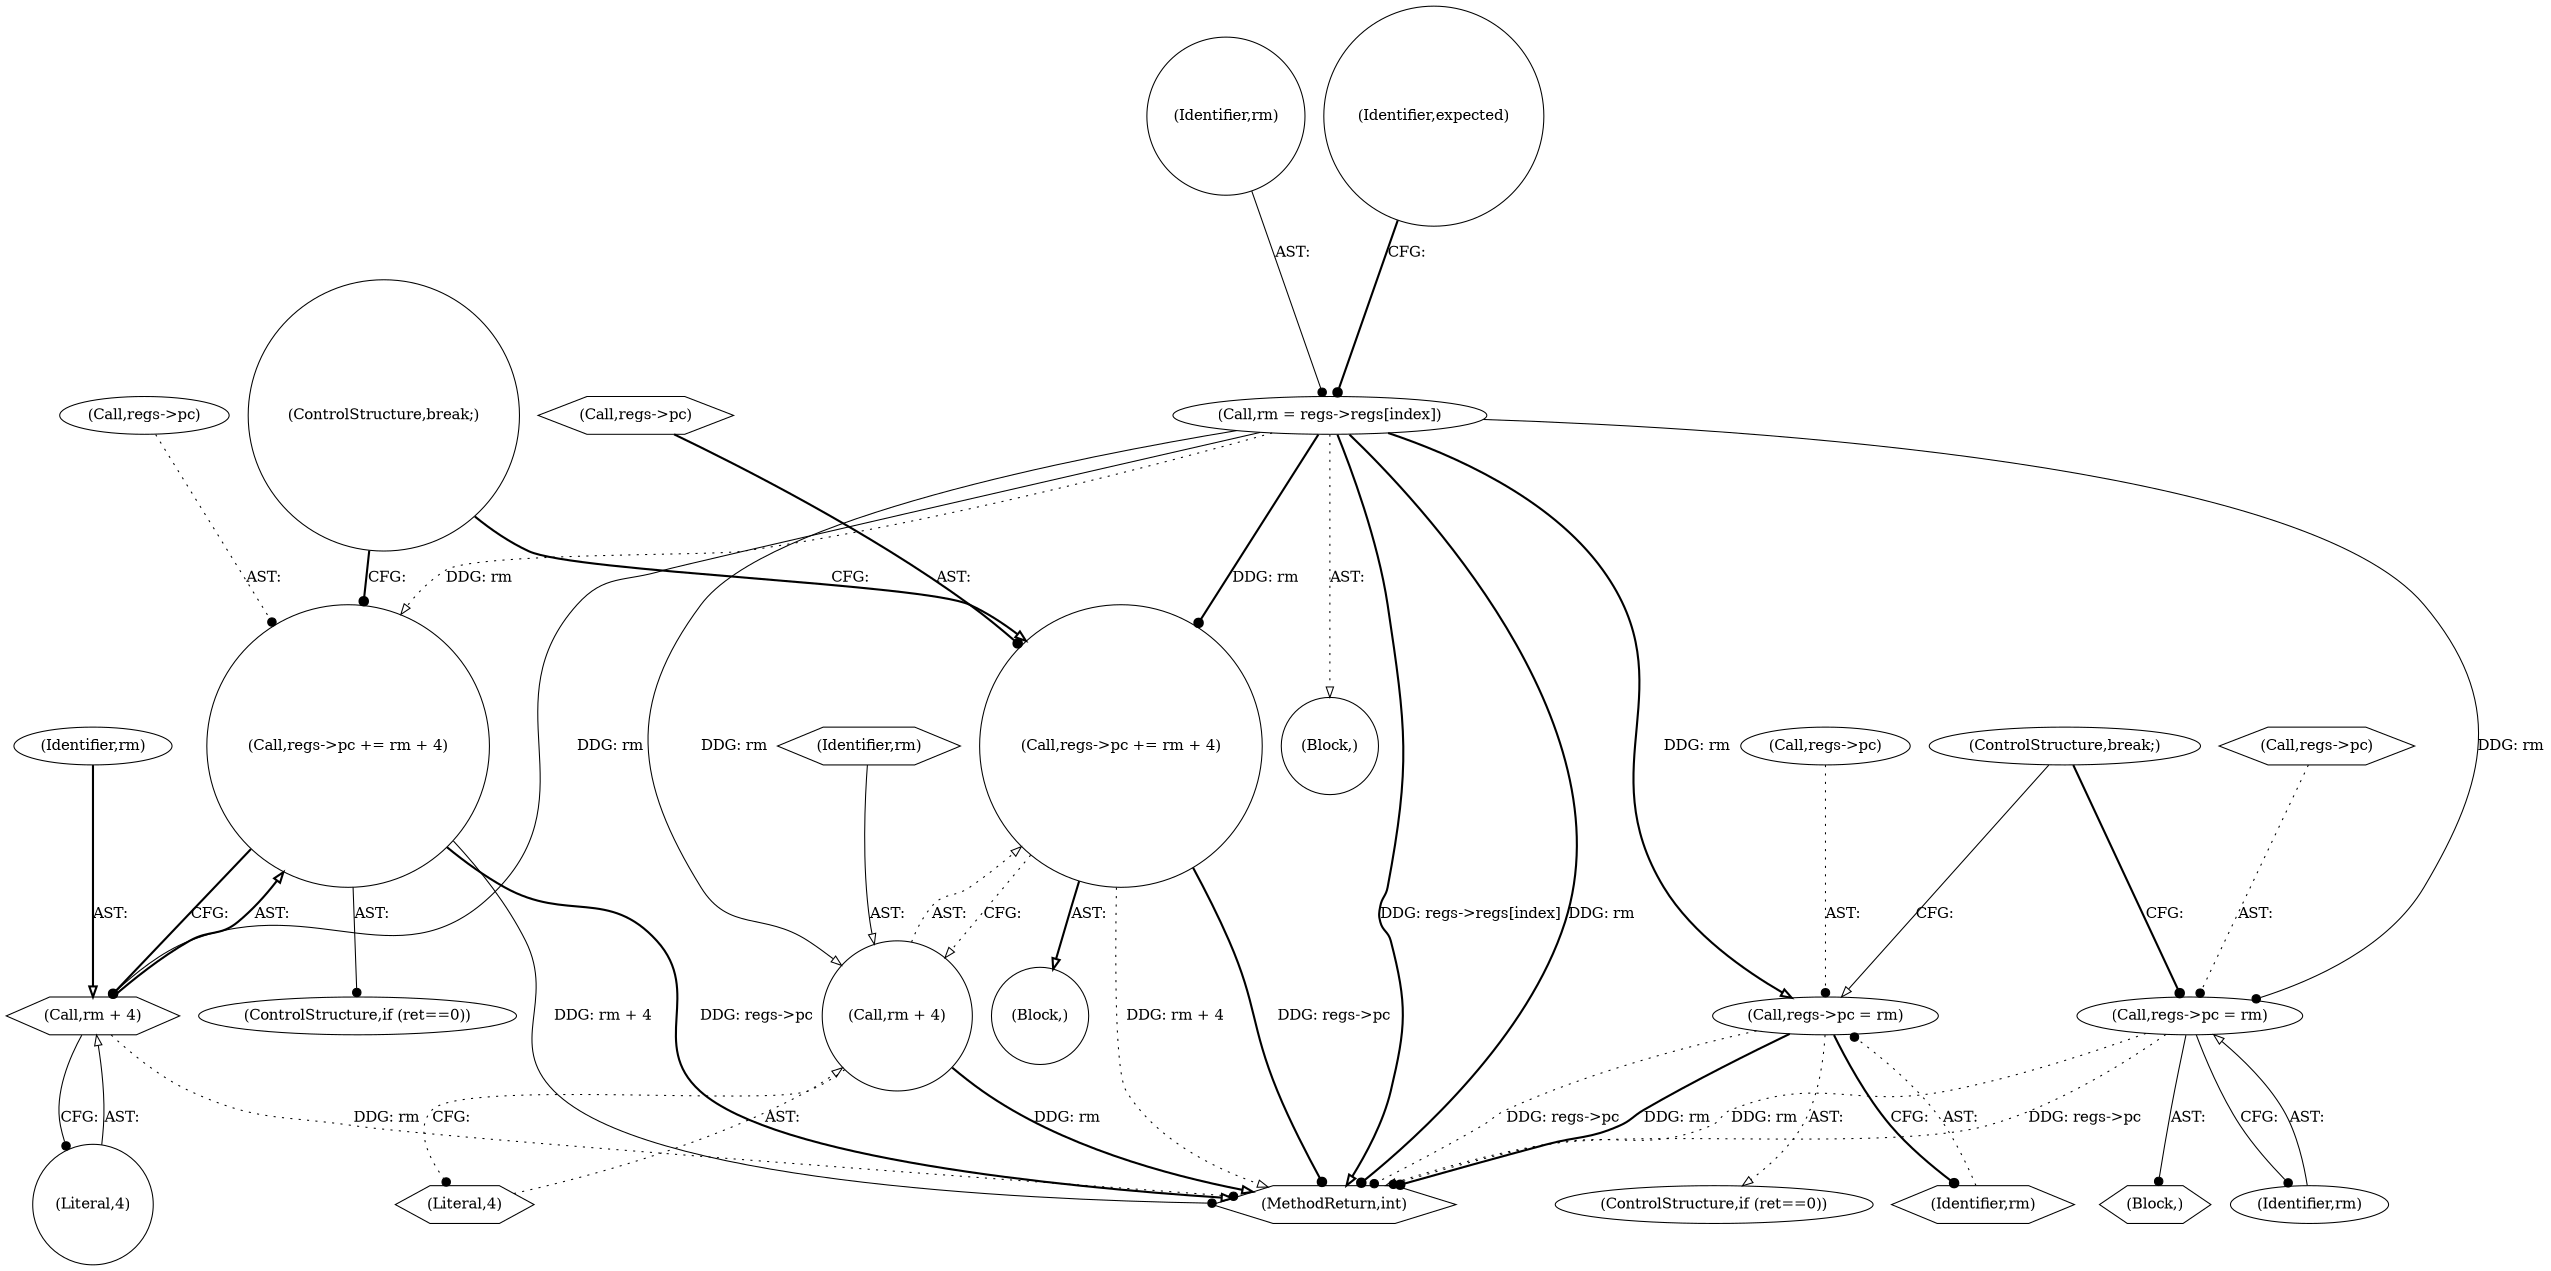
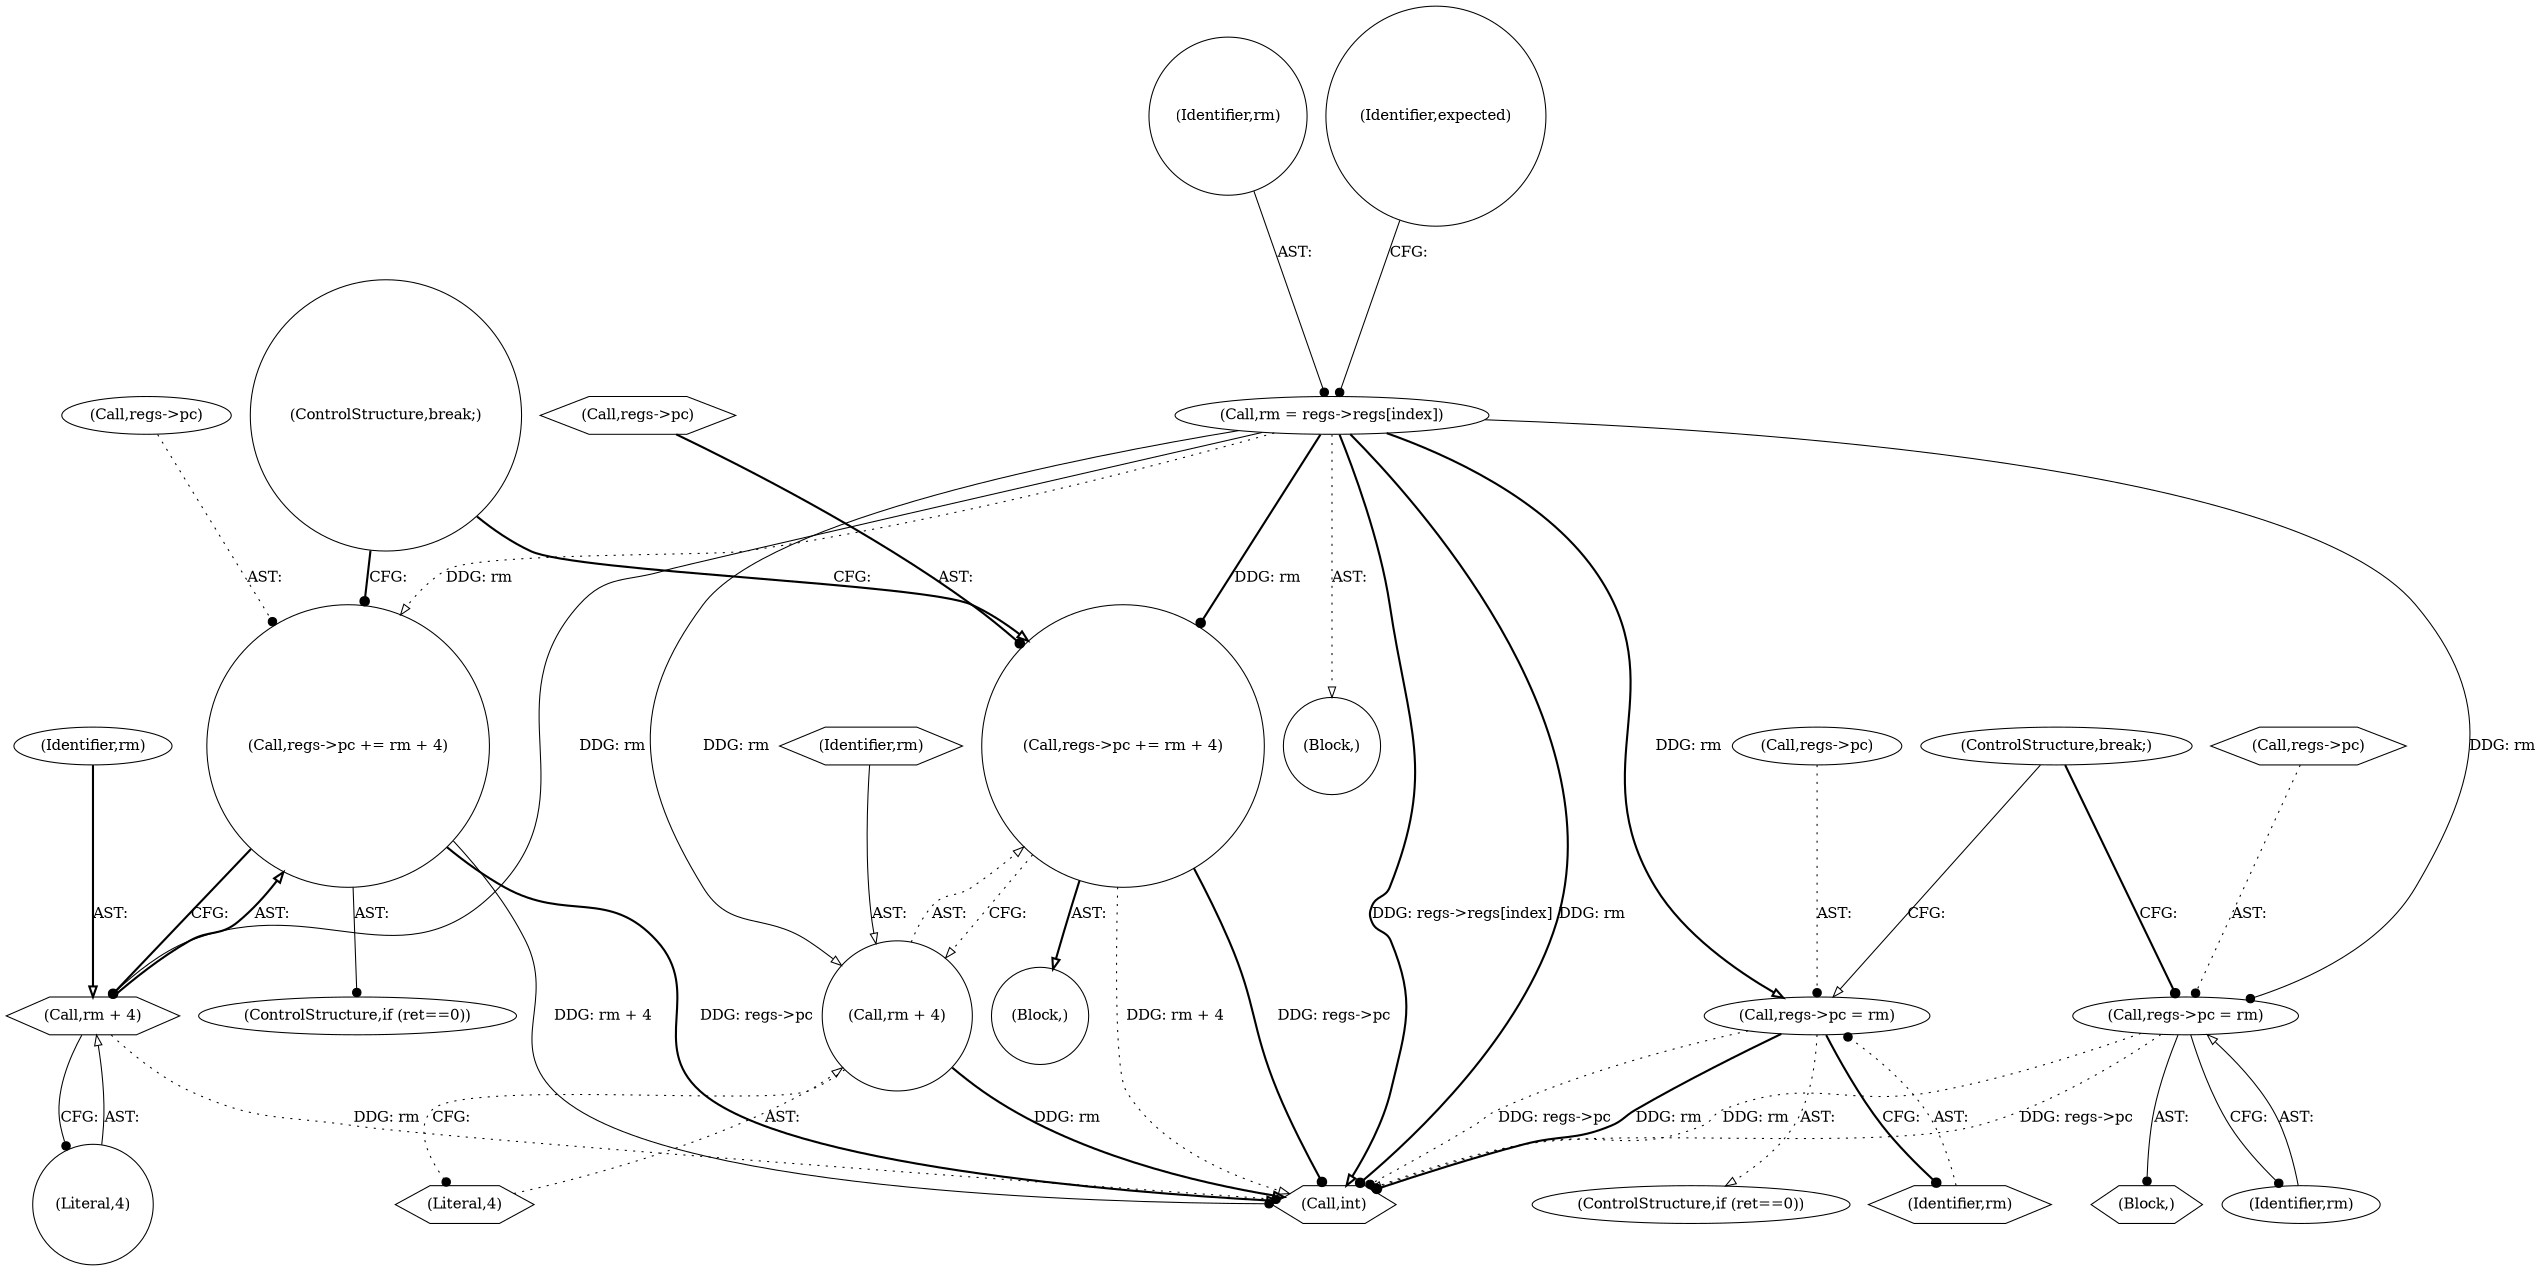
edge "(Identifier,expected)" -> "(Call,rm = regs->regs[index])": style bold -> solid
node "(MethodReturn,int)": label "(MethodReturn,int)" -> "(Call,int)"
